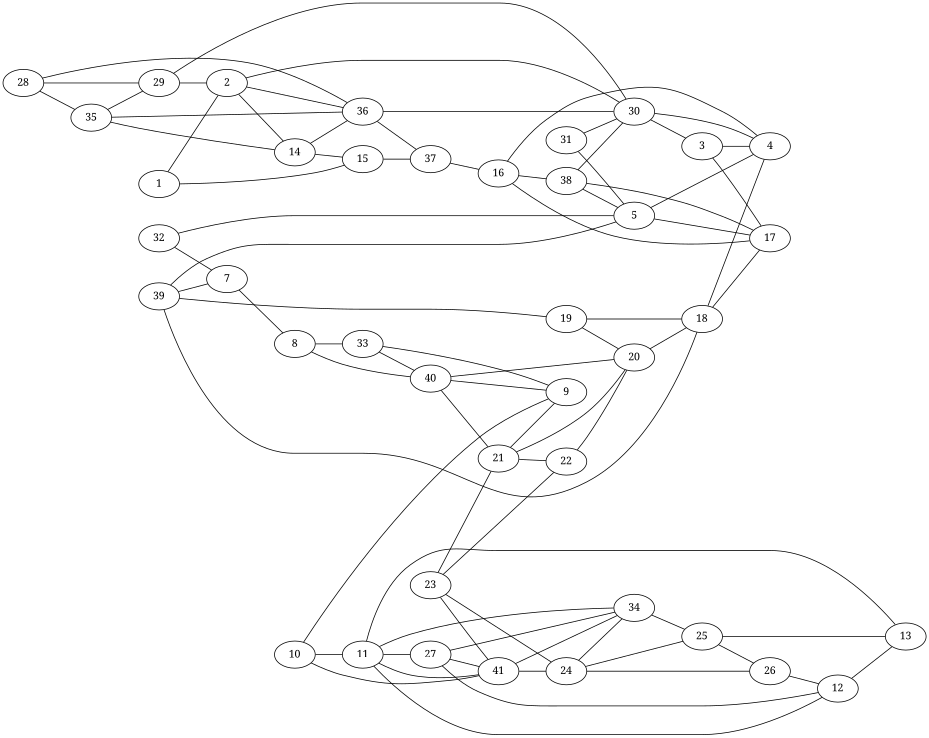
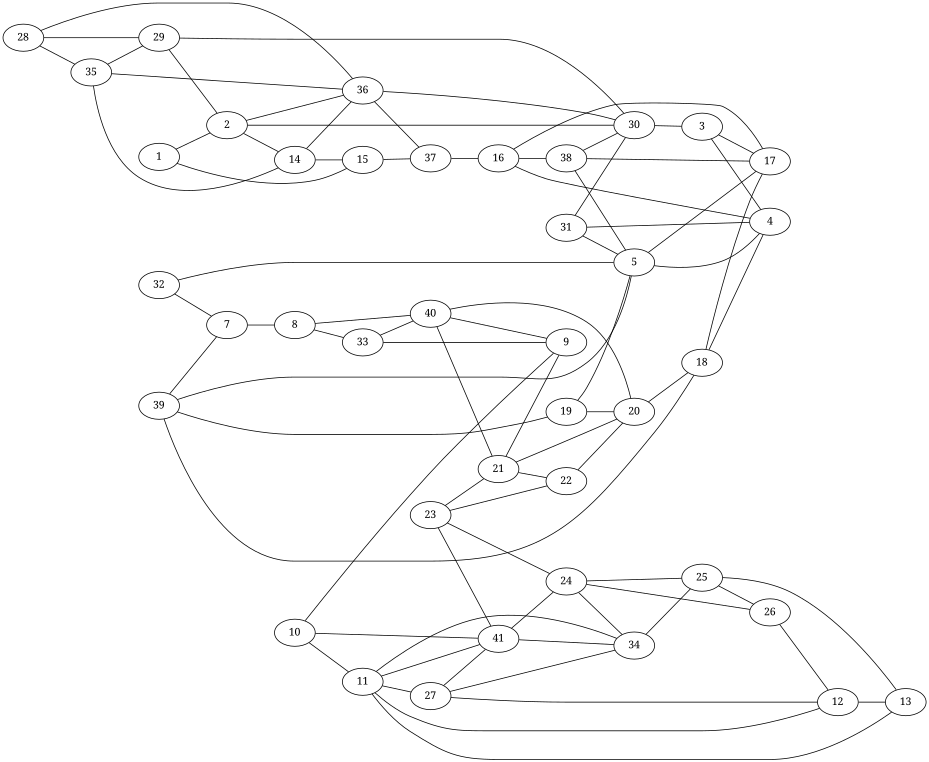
edge "30" -- "4": now "31" -- "4"
edge "19" -- "18": now "19" -- "5"
